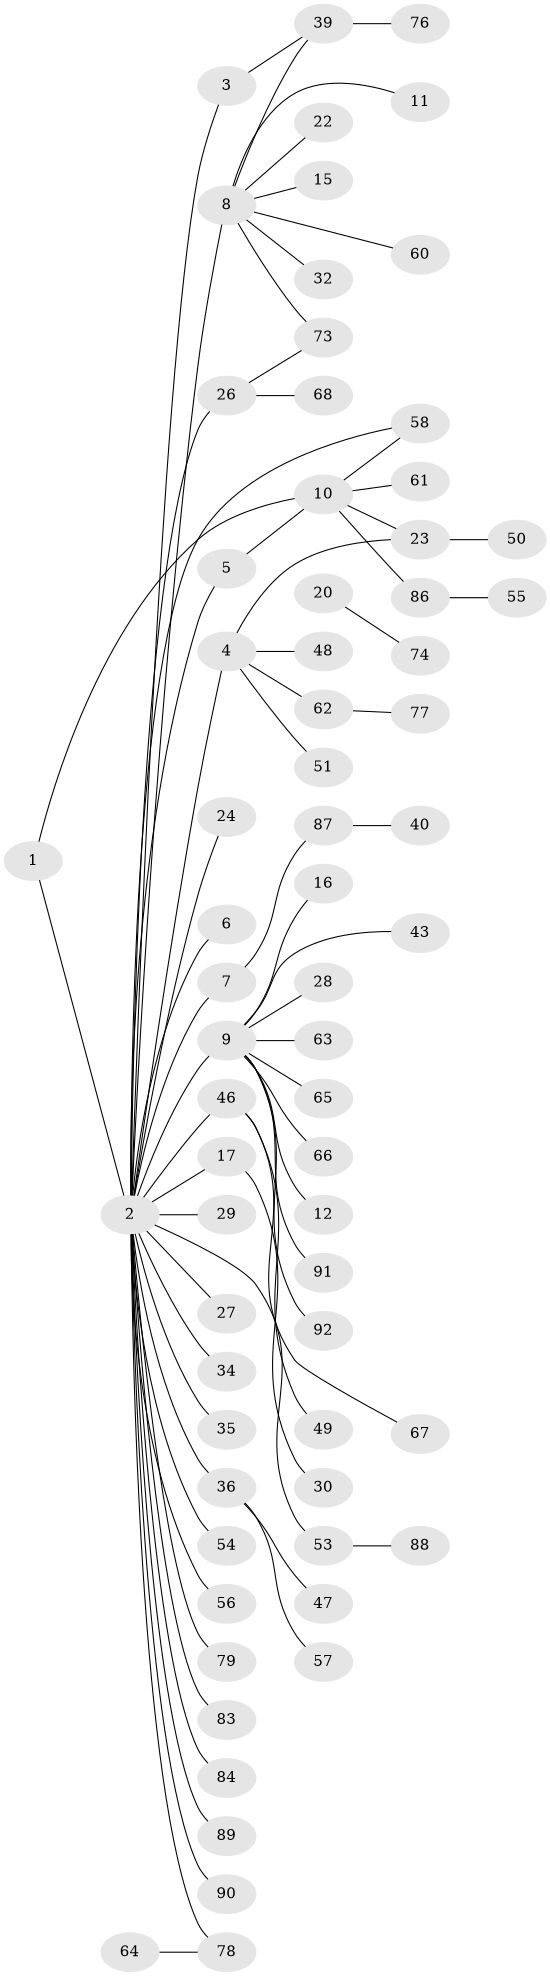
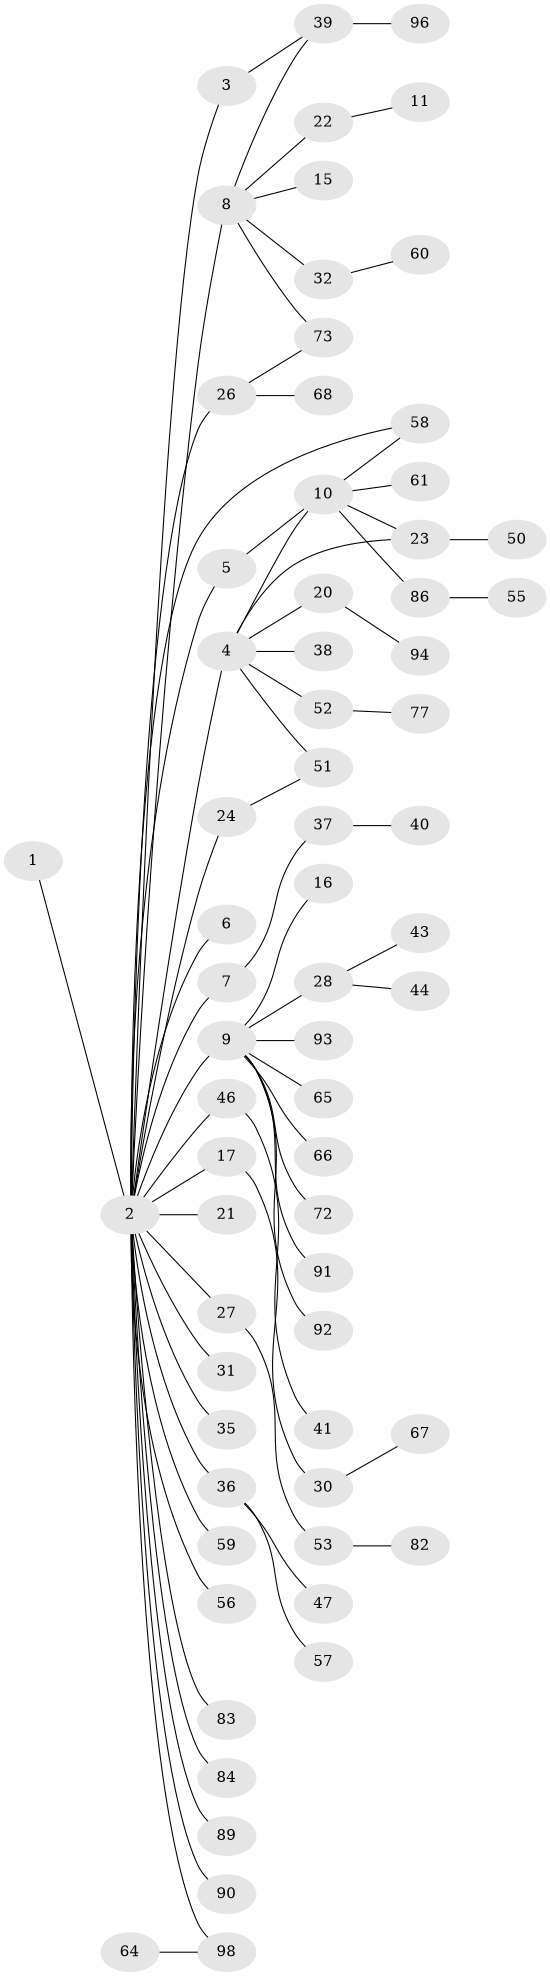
node "76": label "76" -> "96"
edge "11" -- "8": now "11" -- "22"
edge "8" -- "60": now "32" -- "60"
edge "20" -- "4": added
edge "10" -- "1": now "10" -- "4"
node "48": label "48" -> "38"
node "74": label "74" -> "94"
node "62": label "62" -> "52"
edge "51" -- "24": added
node "87": label "87" -> "37"
edge "43" -- "9": now "43" -- "28"
node "44": added
node "63": label "63" -> "93"
node "29": label "29" -> "21"
node "12": label "12" -> "72"
edge "46" -- "67": now "30" -- "67"
node "34": label "34" -> "31"
edge "2" -- "53": now "27" -- "53"
node "49": label "49" -> "41"
node "54": label "54" -> "59"
node "88": label "88" -> "82"
node "79": removed
node "78": label "78" -> "98"
